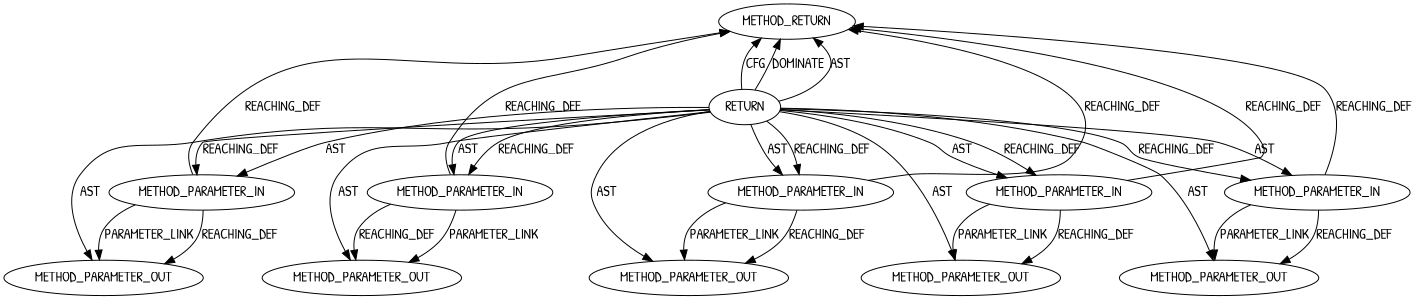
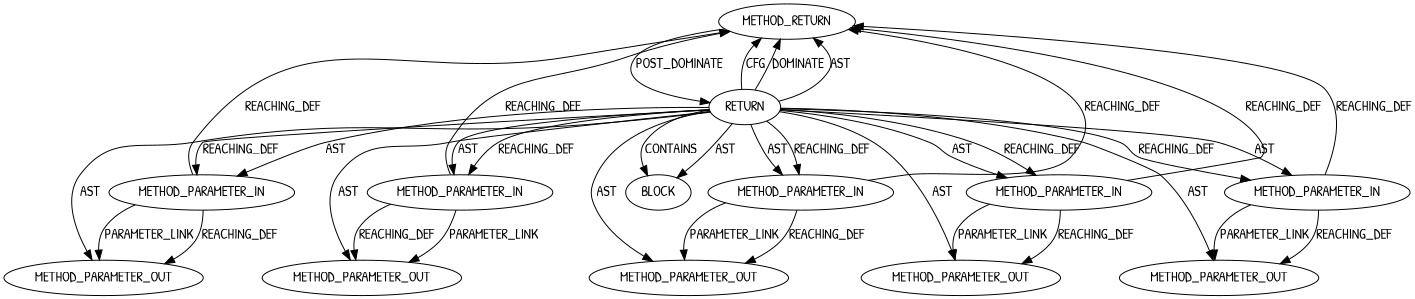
edge "METHOD_RETURN" -> "RETURN": added, label "POST_DOMINATE"
node "BLOCK": added
